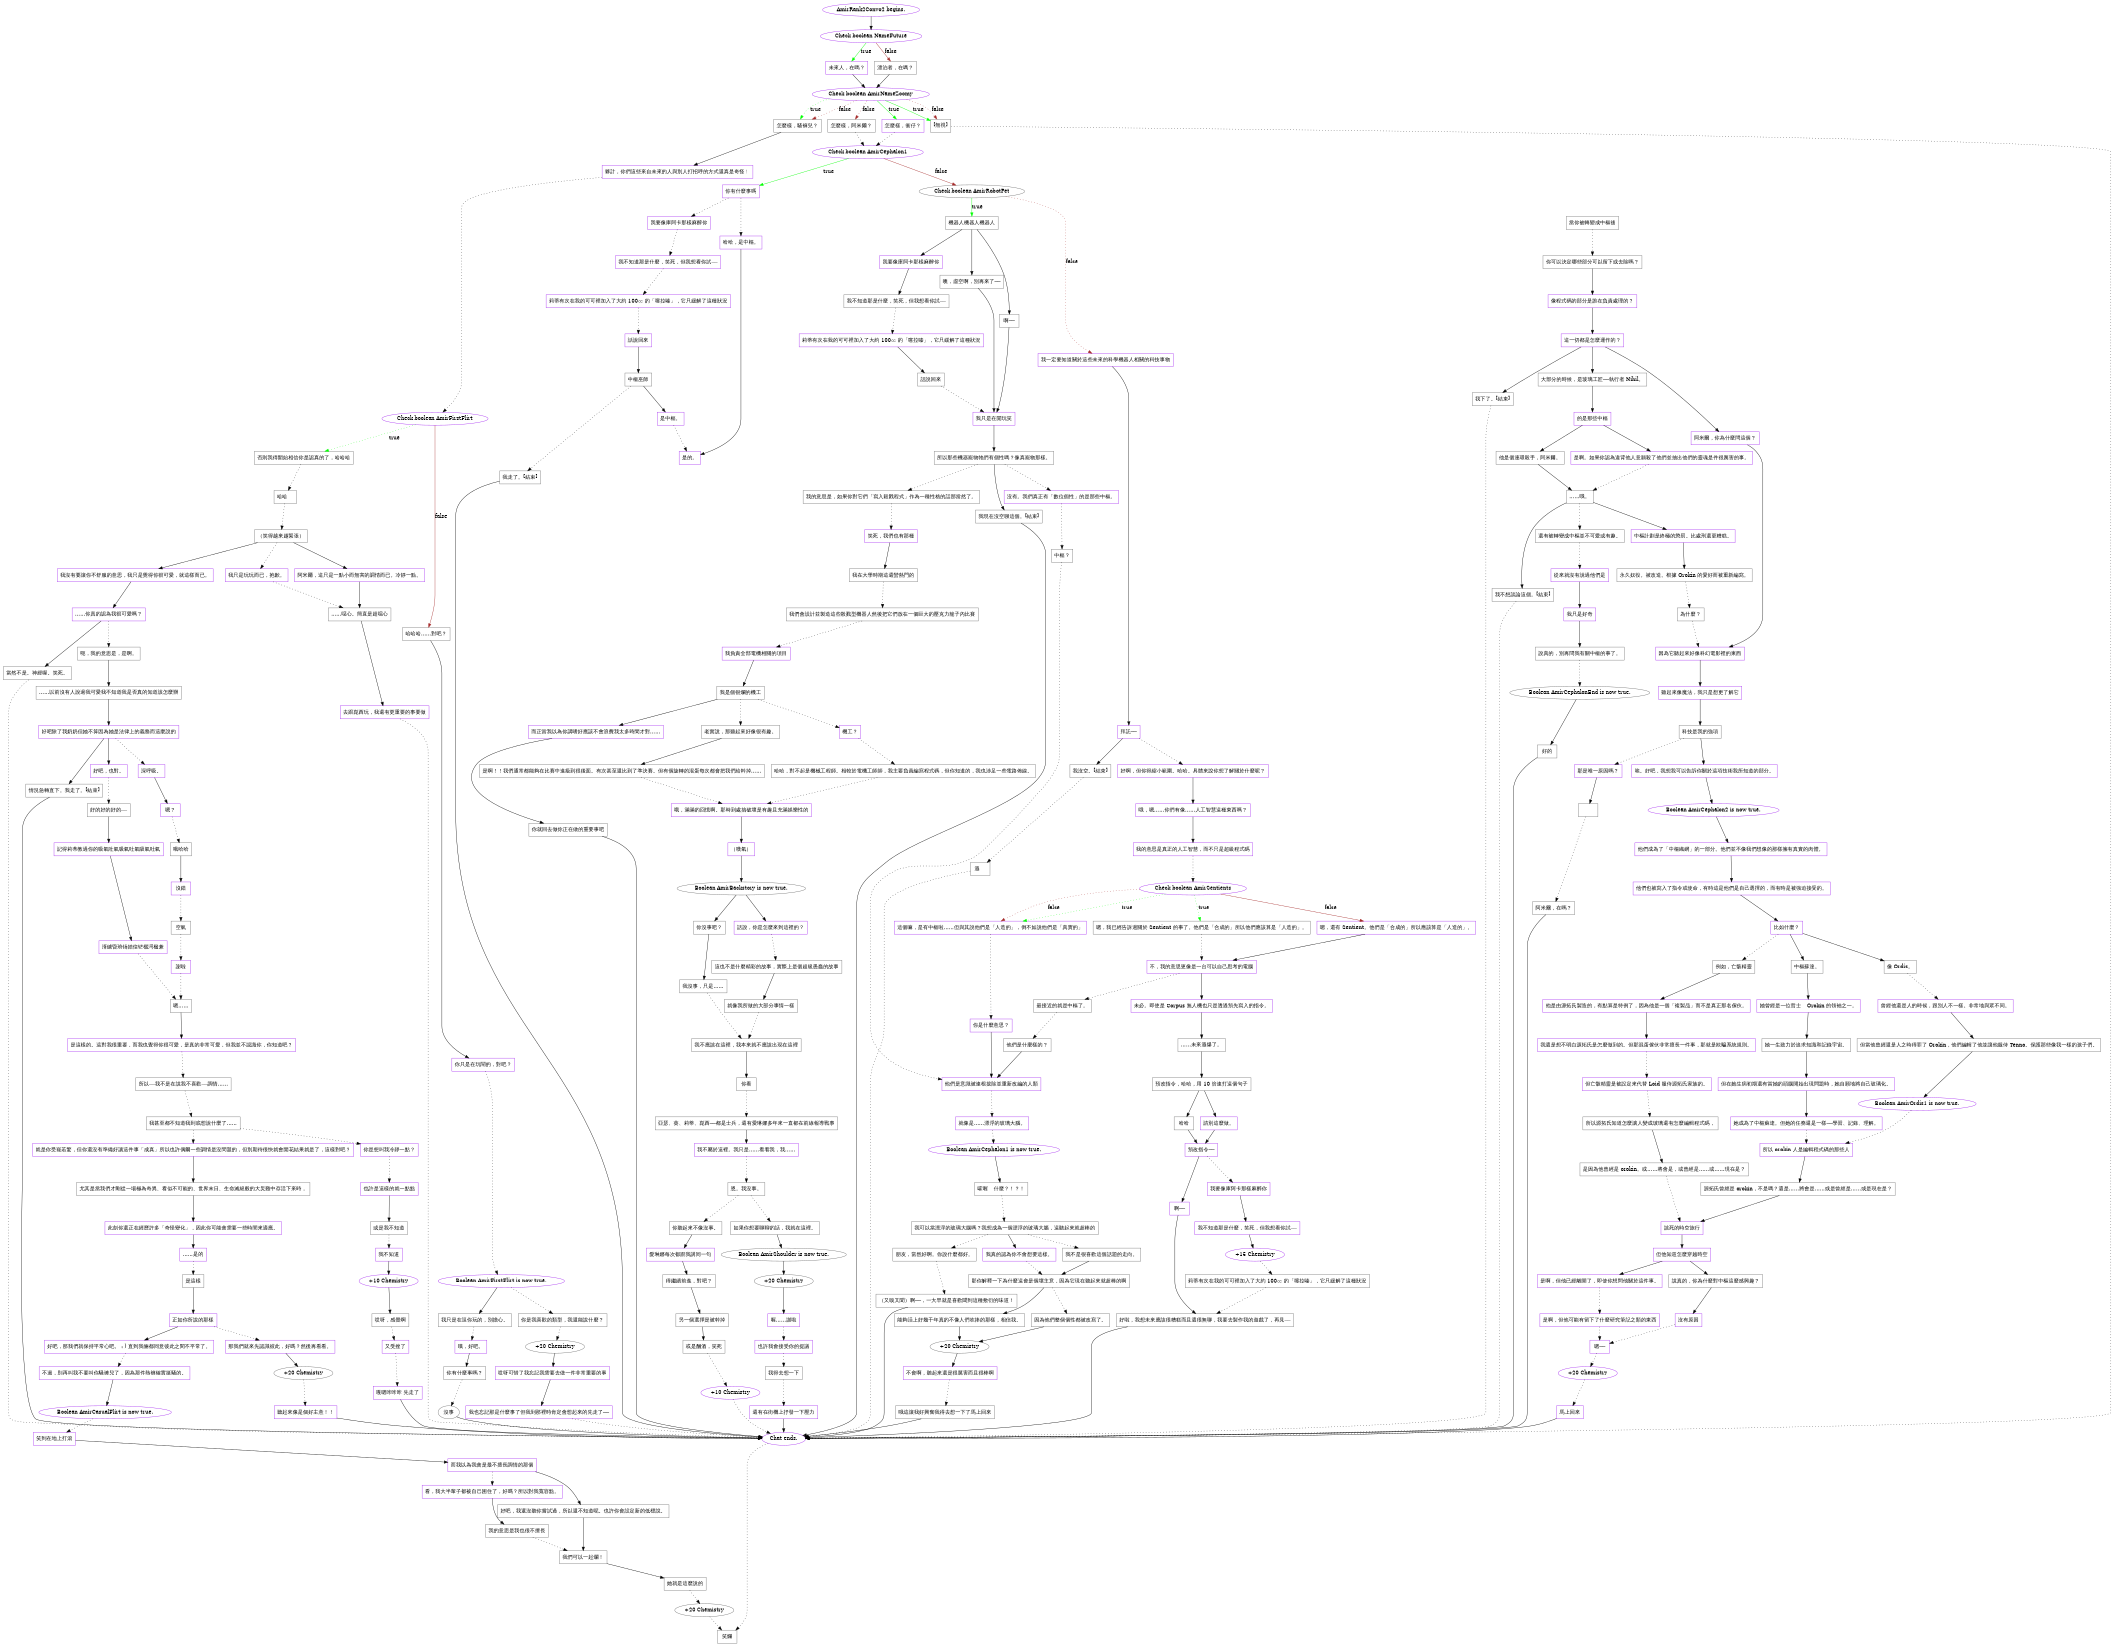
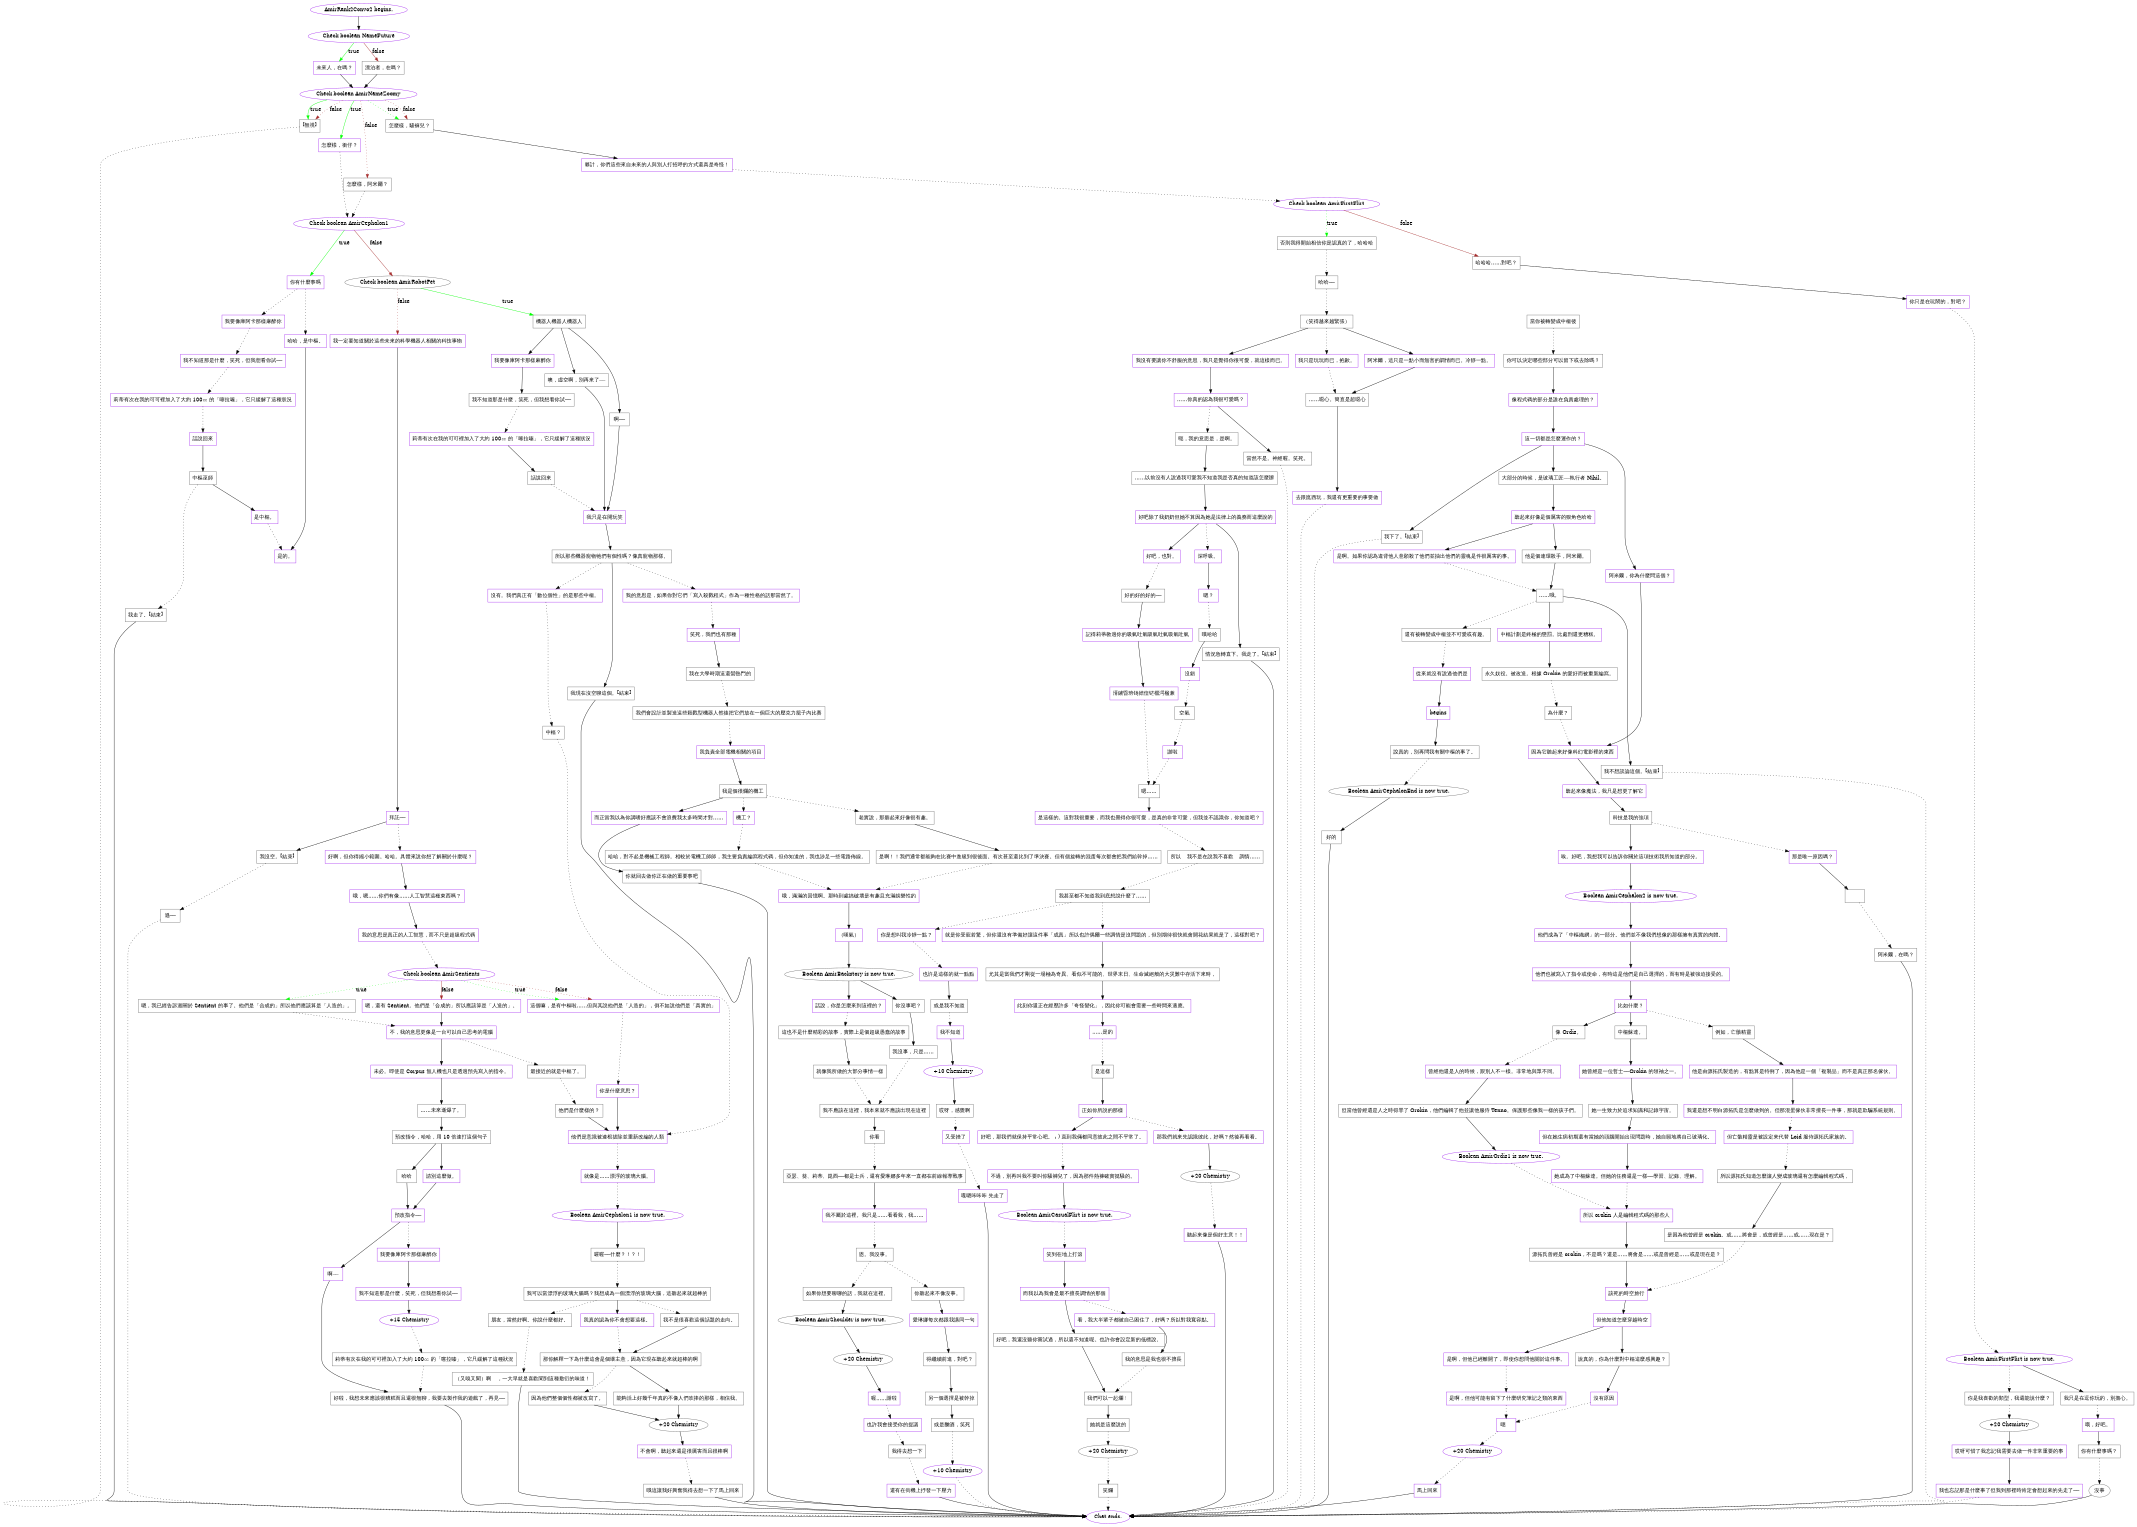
node "的是那些中樞": label "的是那些中樞" -> "聽起來好像是個厲害的狠角色哈哈"
node "我的意思是，如果你對它們「寫入殺戮程式」作為一種性格的話那當然了。": color gray40 -> purple
node "我只是好奇": label "我只是好奇" -> "begins"
edge "Chat ends." -> "笑爛": reversed
